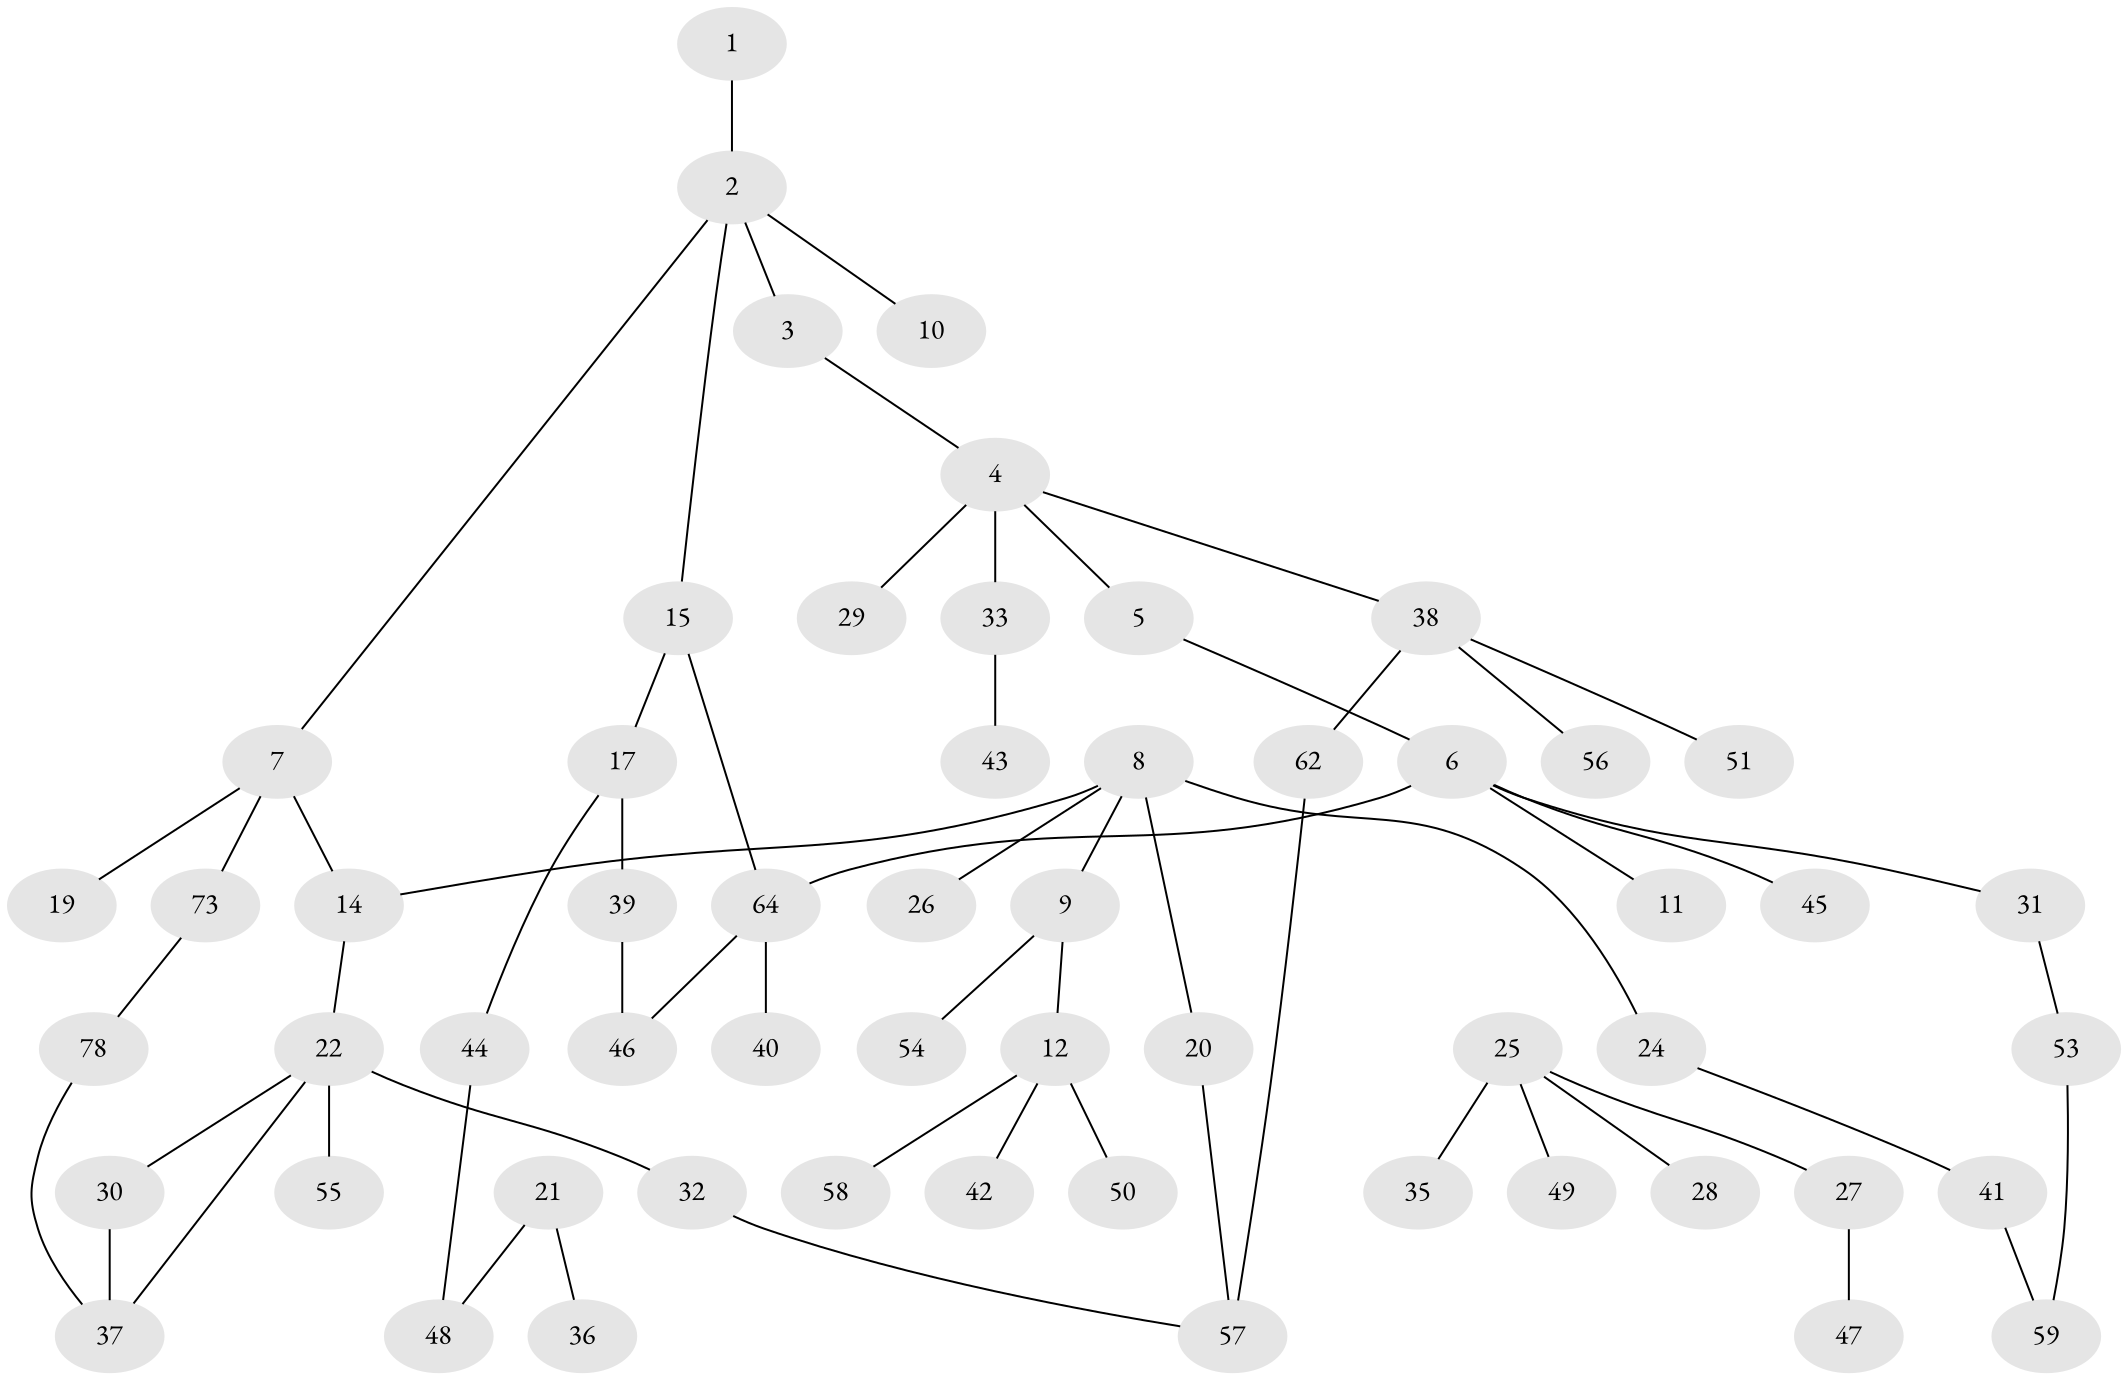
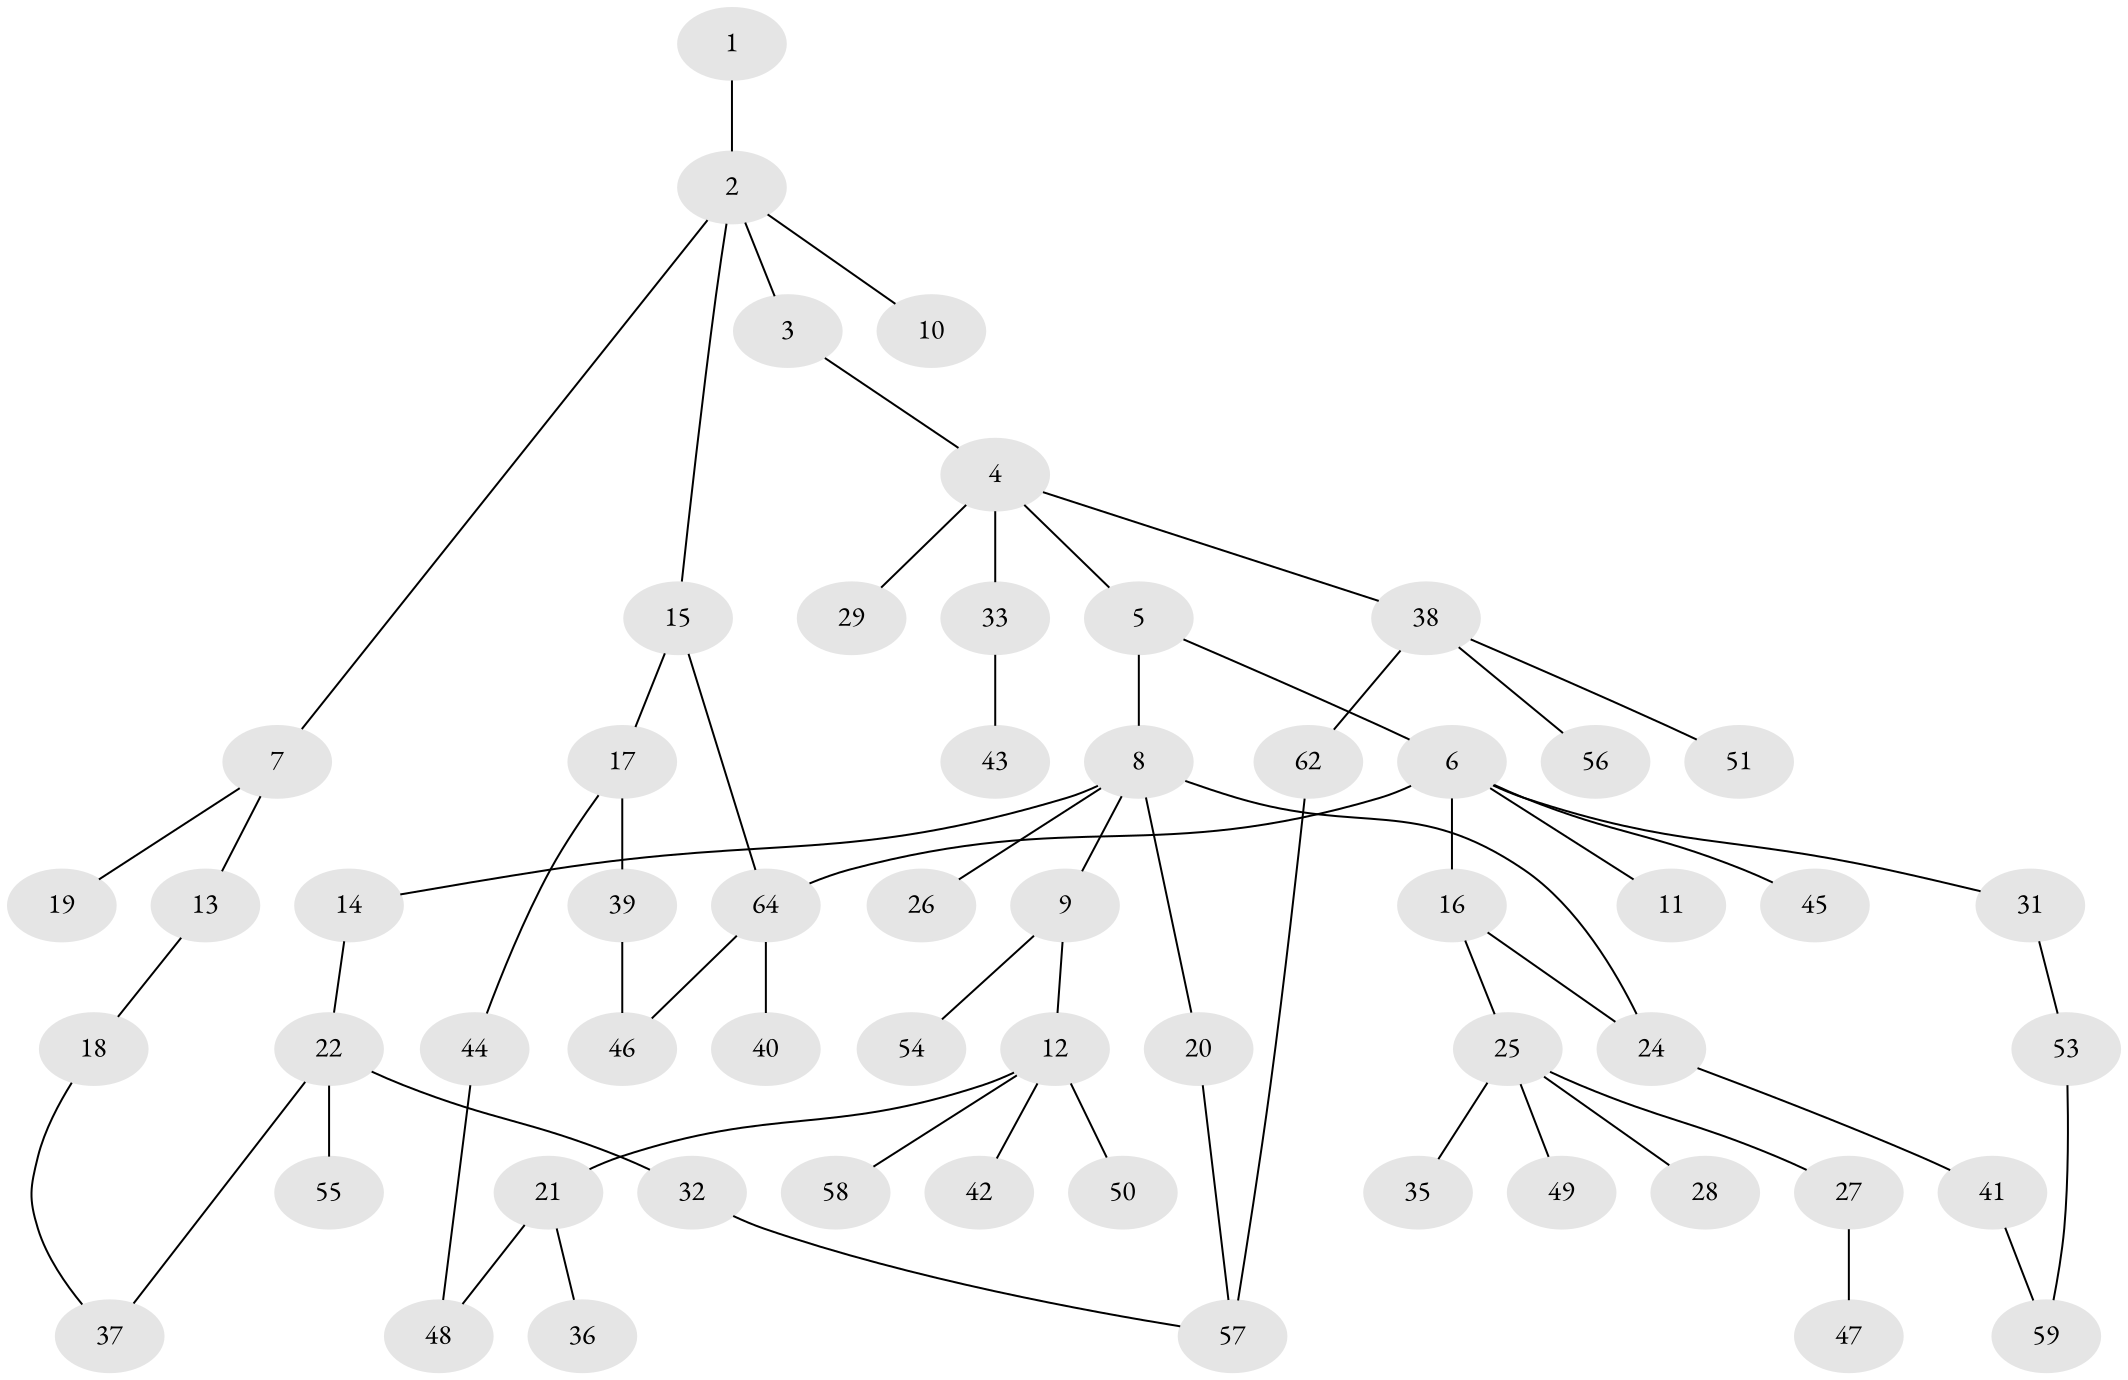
edge "5" -- "8": added
edge "7" -- "14": removed
node "73": label "73" -> "13"
node "16": added
node "78": label "78" -> "18"
edge "12" -- "21": added
node "30": removed
